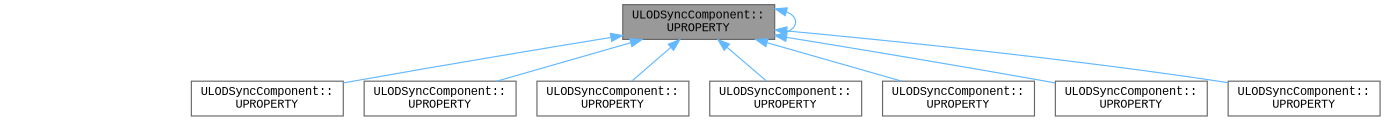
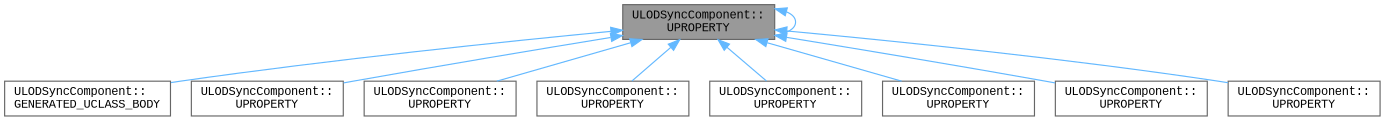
node "ULODSyncComponent:: GENERATED_UCLASS_BODY": added
